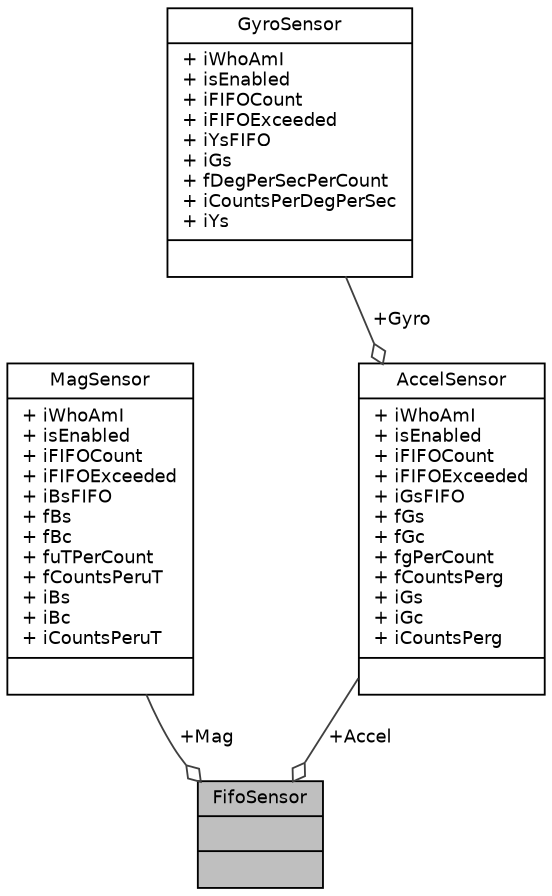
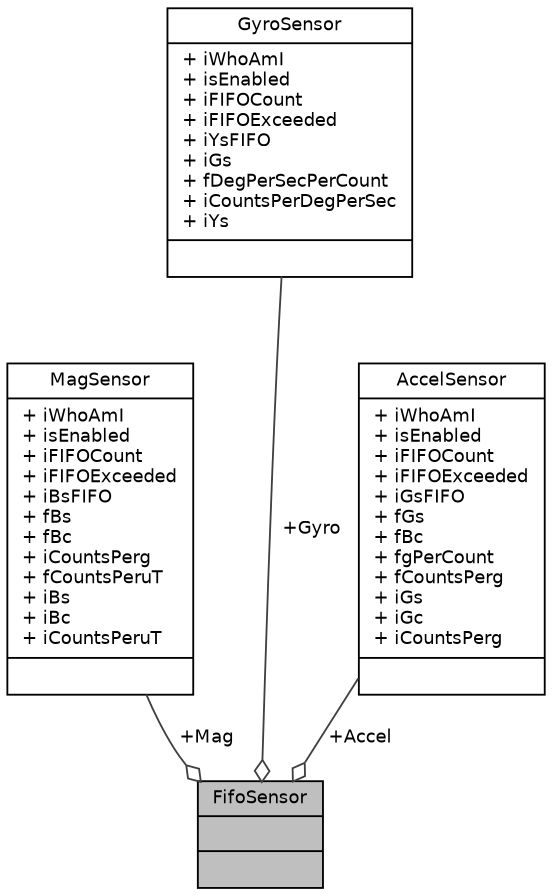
edge "GyroSensor" -> "AccelSensor": now "GyroSensor" -> "FifoSensor"
node "AccelSensor": text "+ fGc" -> "+ fBc"
node "MagSensor": text "+ fuTPerCount" -> "+ iCountsPerg"
